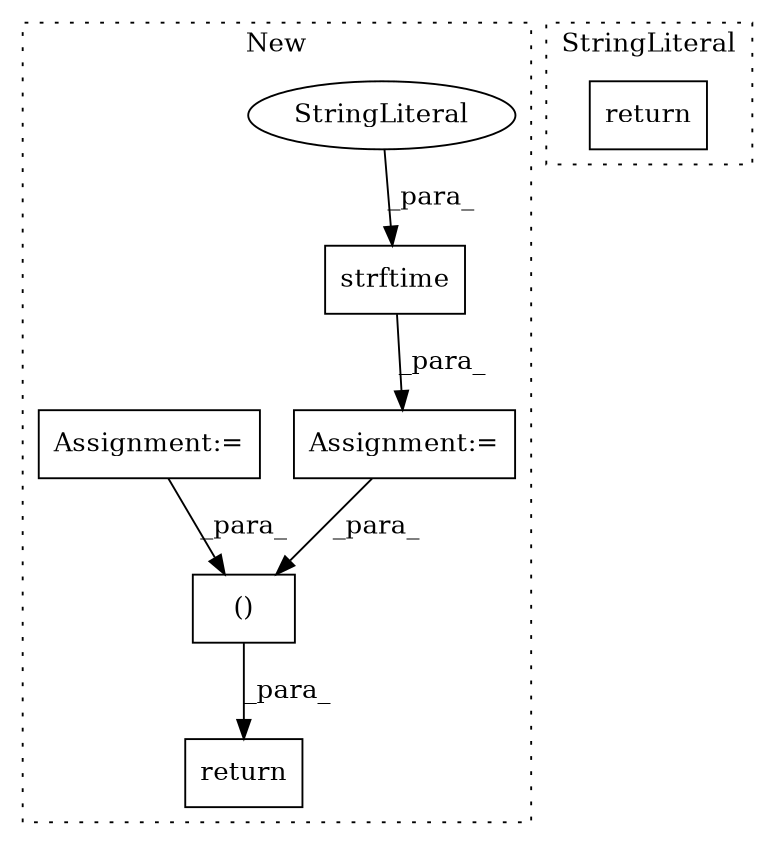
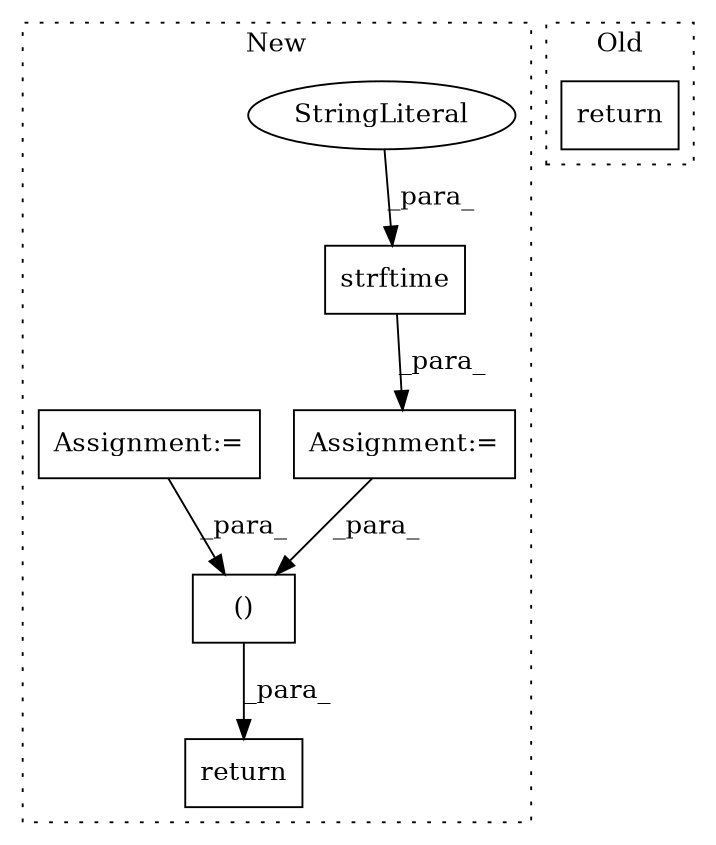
cluster "StringLiteral": label "StringLiteral" -> "Old"
